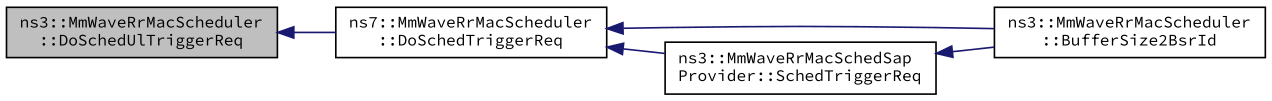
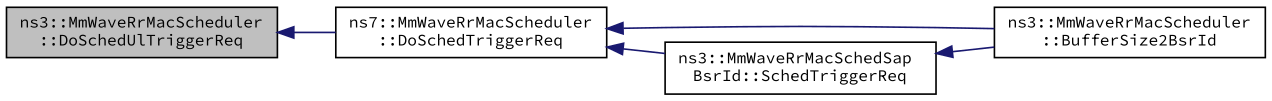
node "ns3::MmWaveRrMacSchedSap Provider::SchedTriggerReq": label "ns3::MmWaveRrMacSchedSap Provider::SchedTriggerReq" -> "ns3::MmWaveRrMacSchedSap BsrId::SchedTriggerReq"
